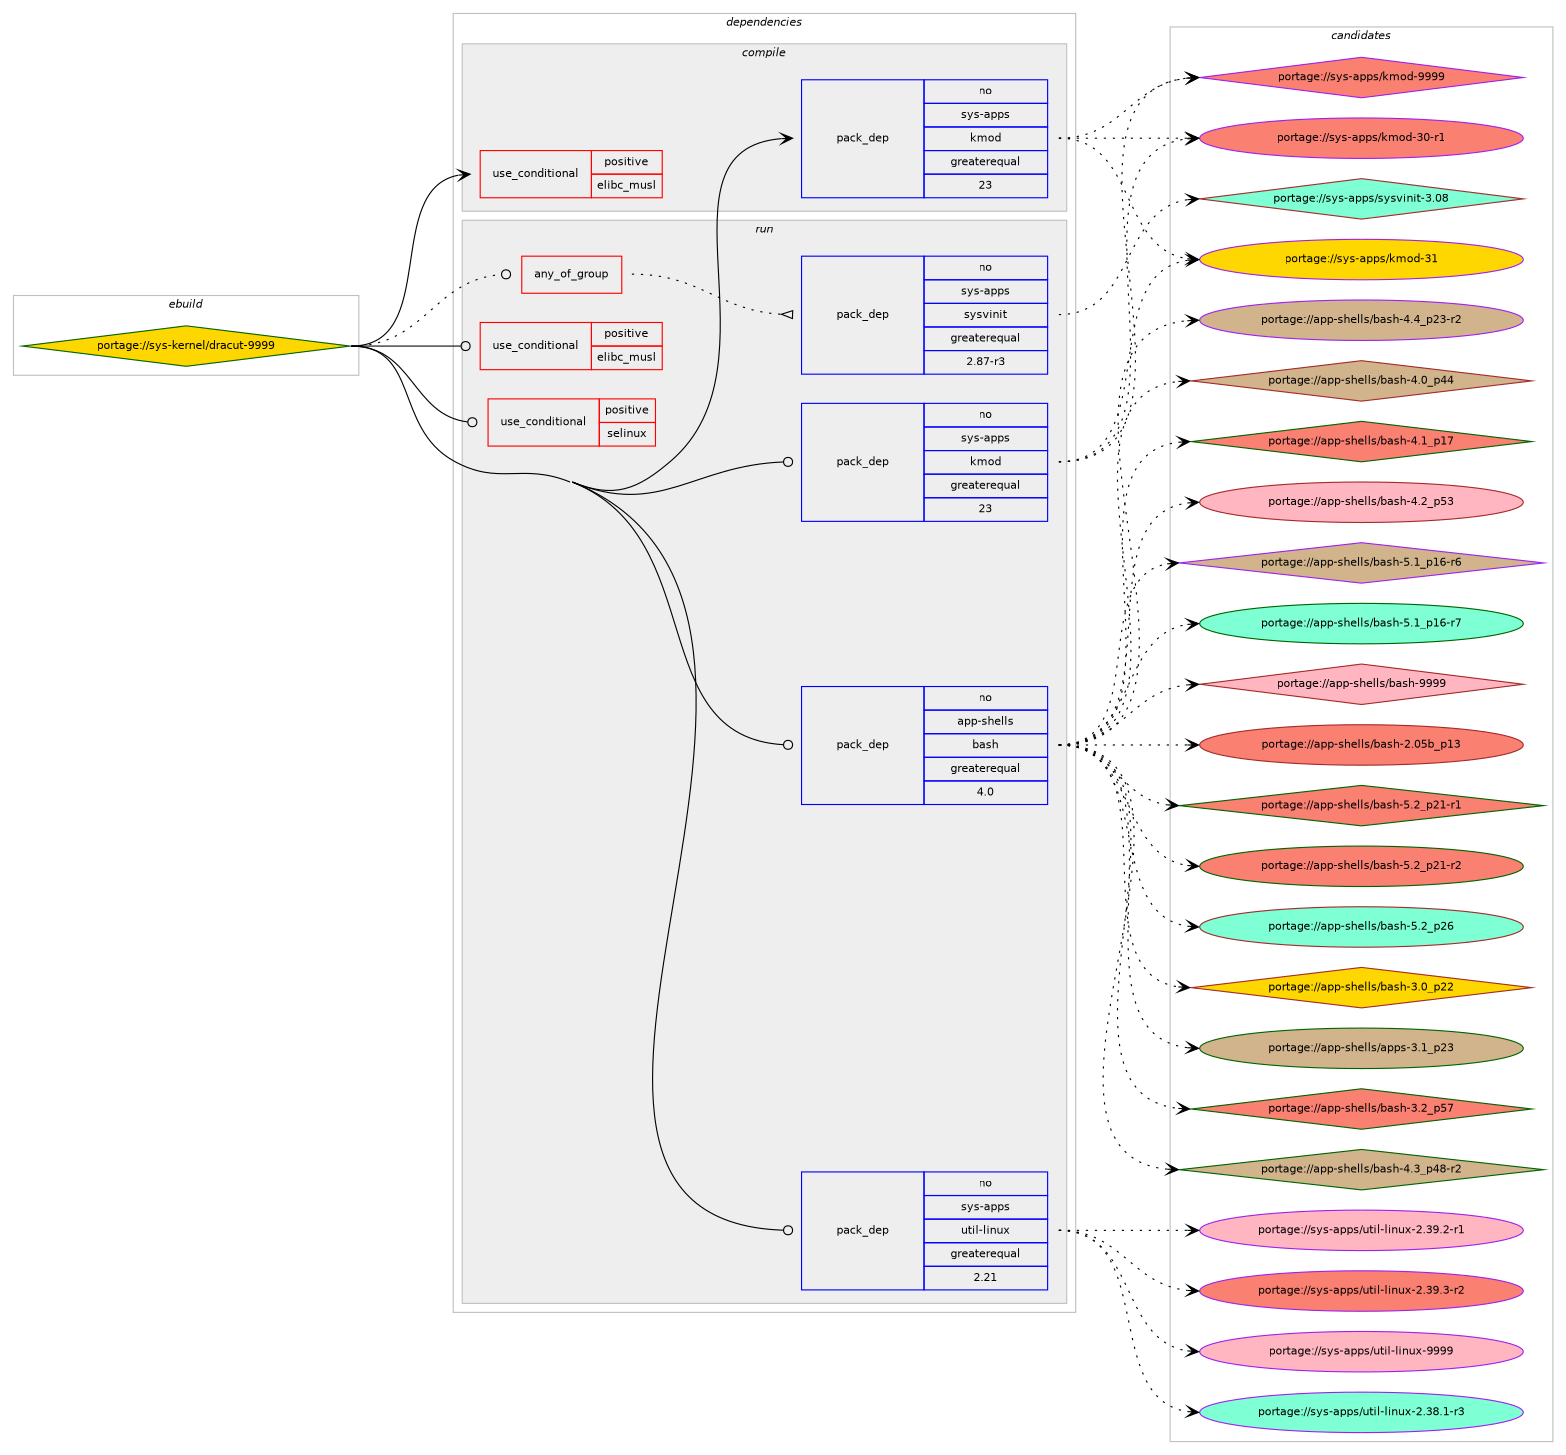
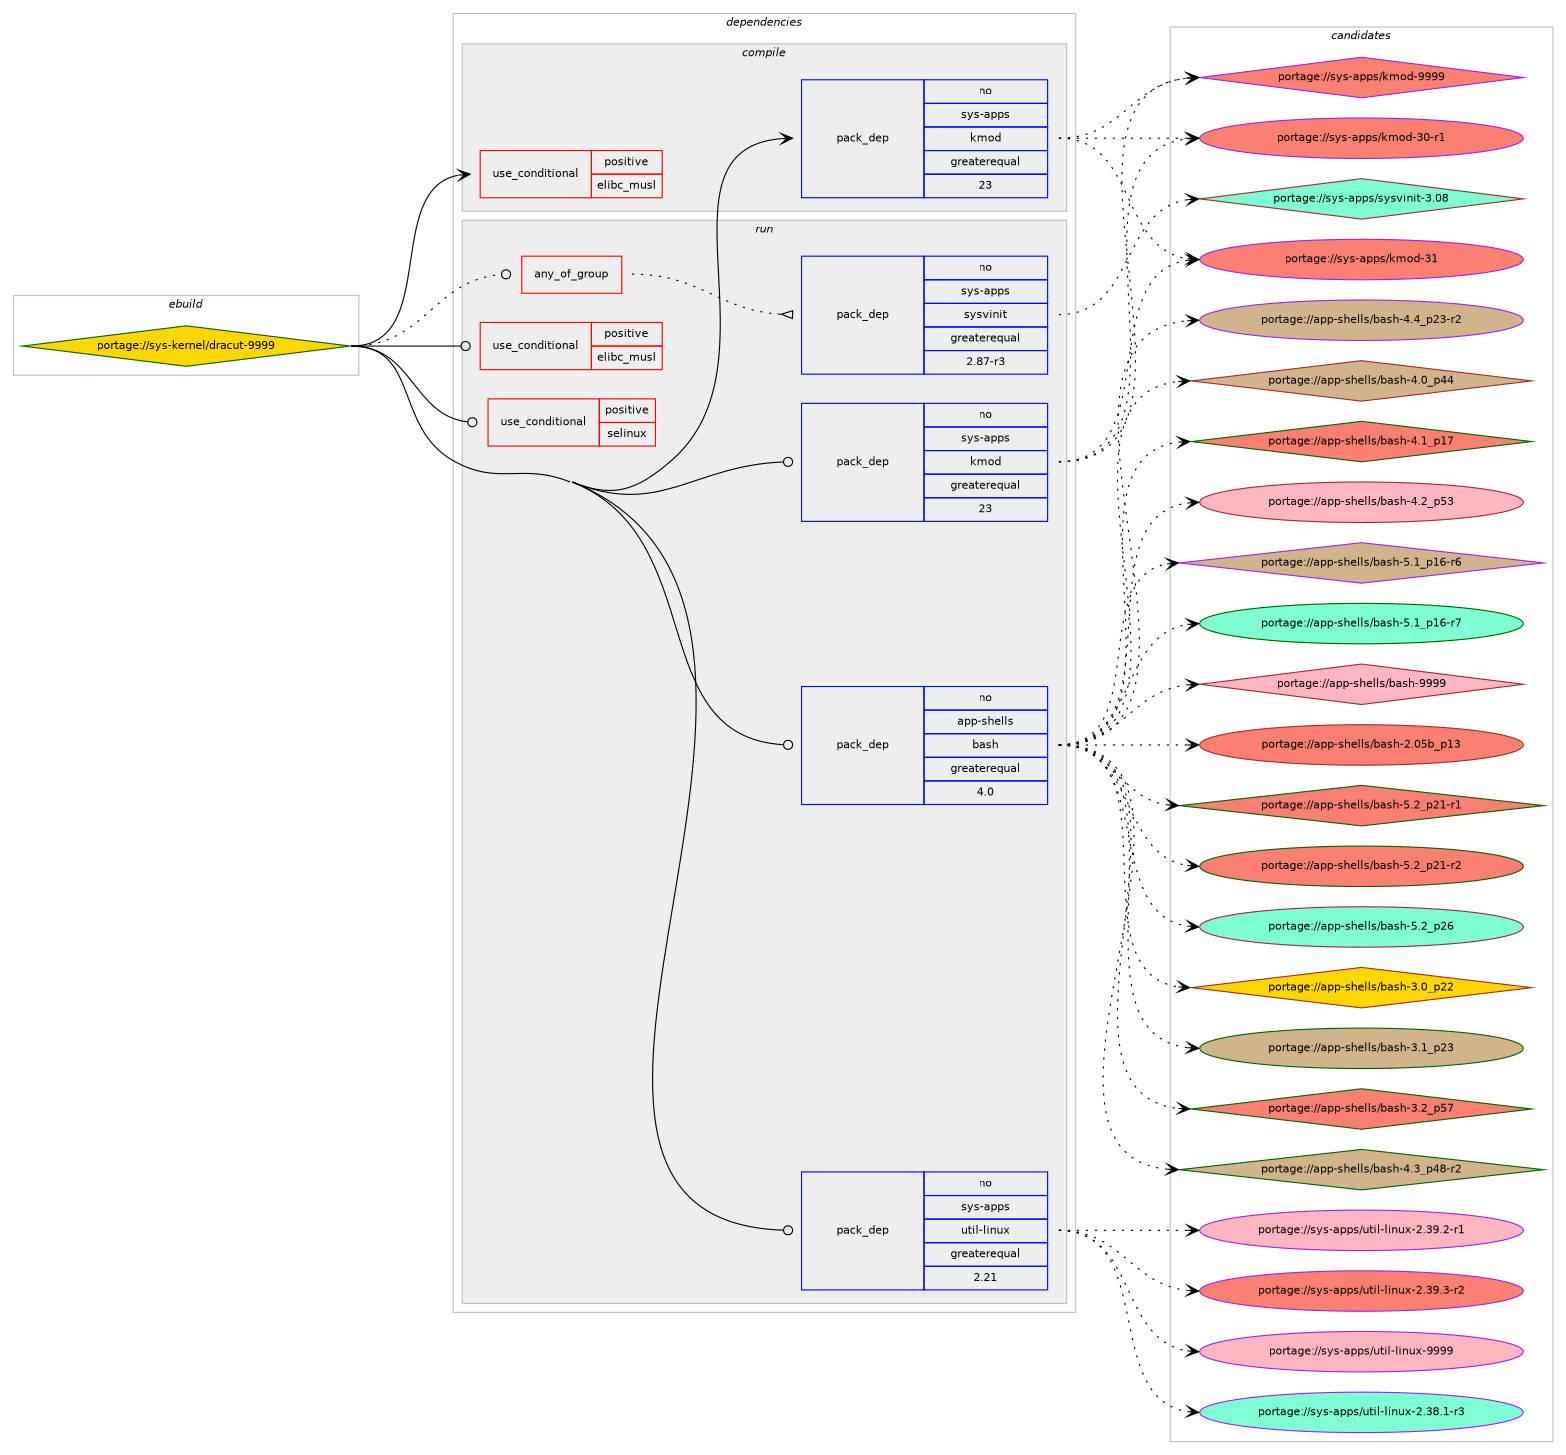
node "portage://sys-apps/kmod-31": fillcolor gold -> salmon
node "portage://app-shells/apps-3.1_p23": label "portage://app-shells/apps-3.1_p23" -> "portage://app-shells/bash-3.1_p23"
